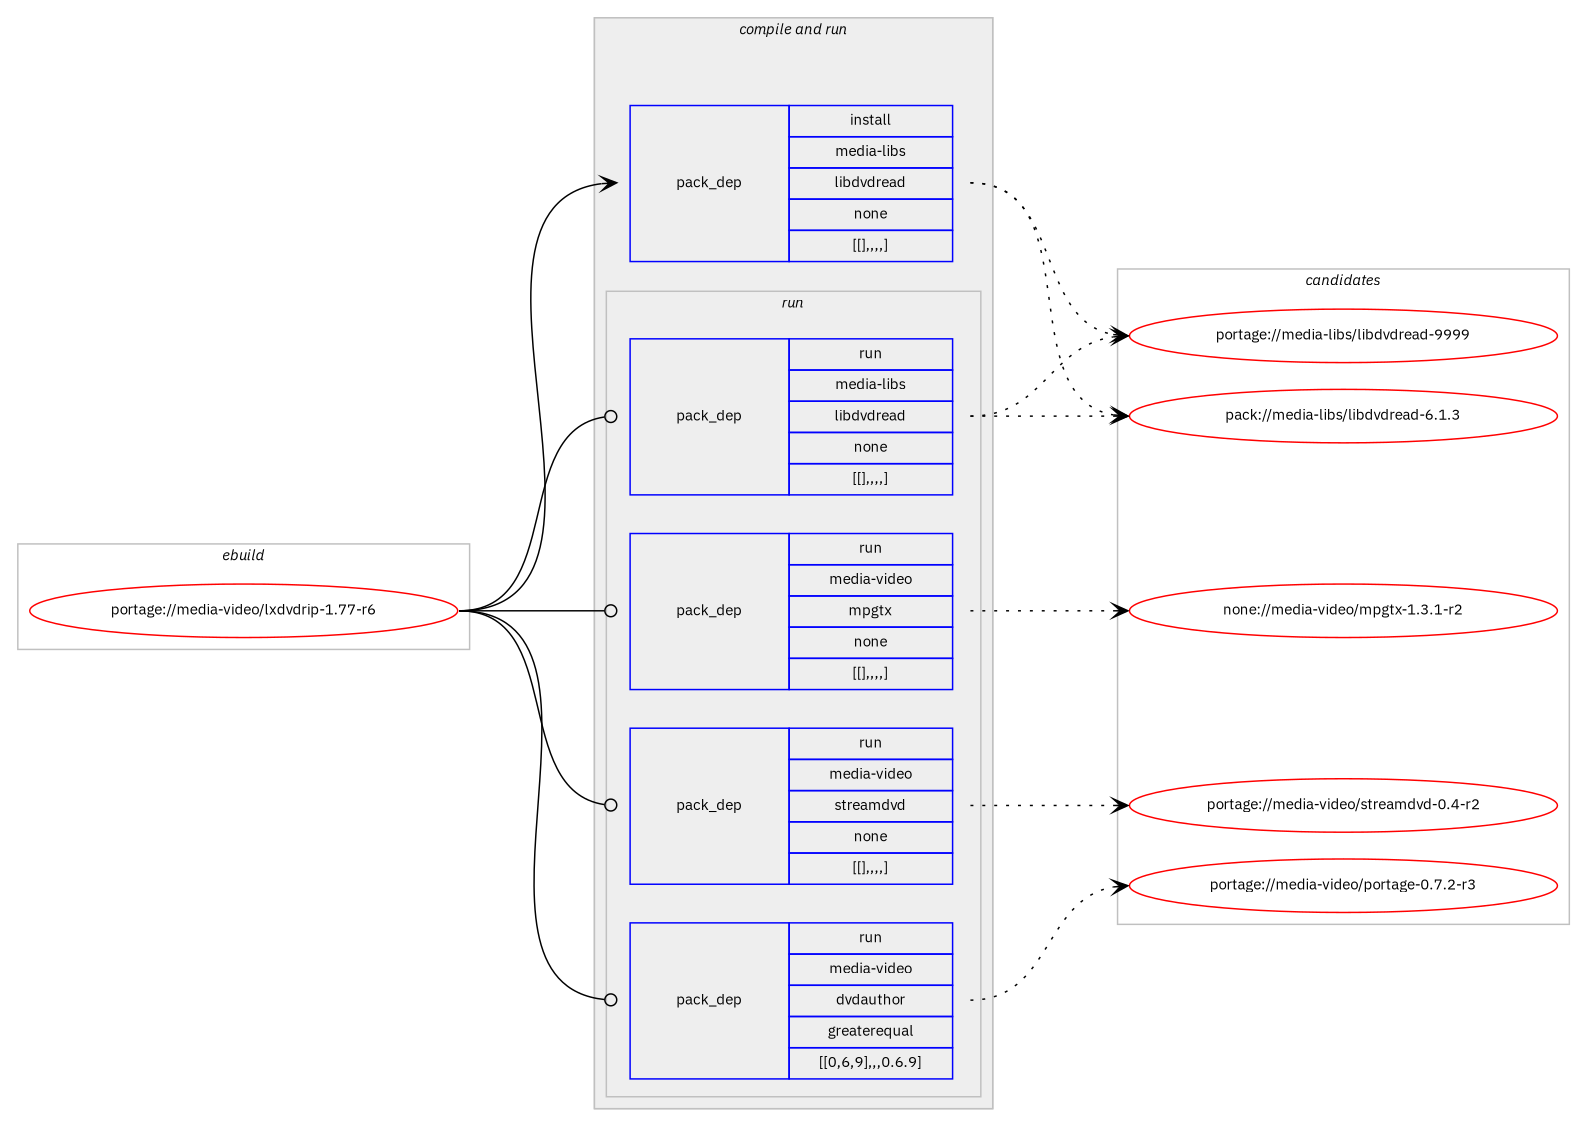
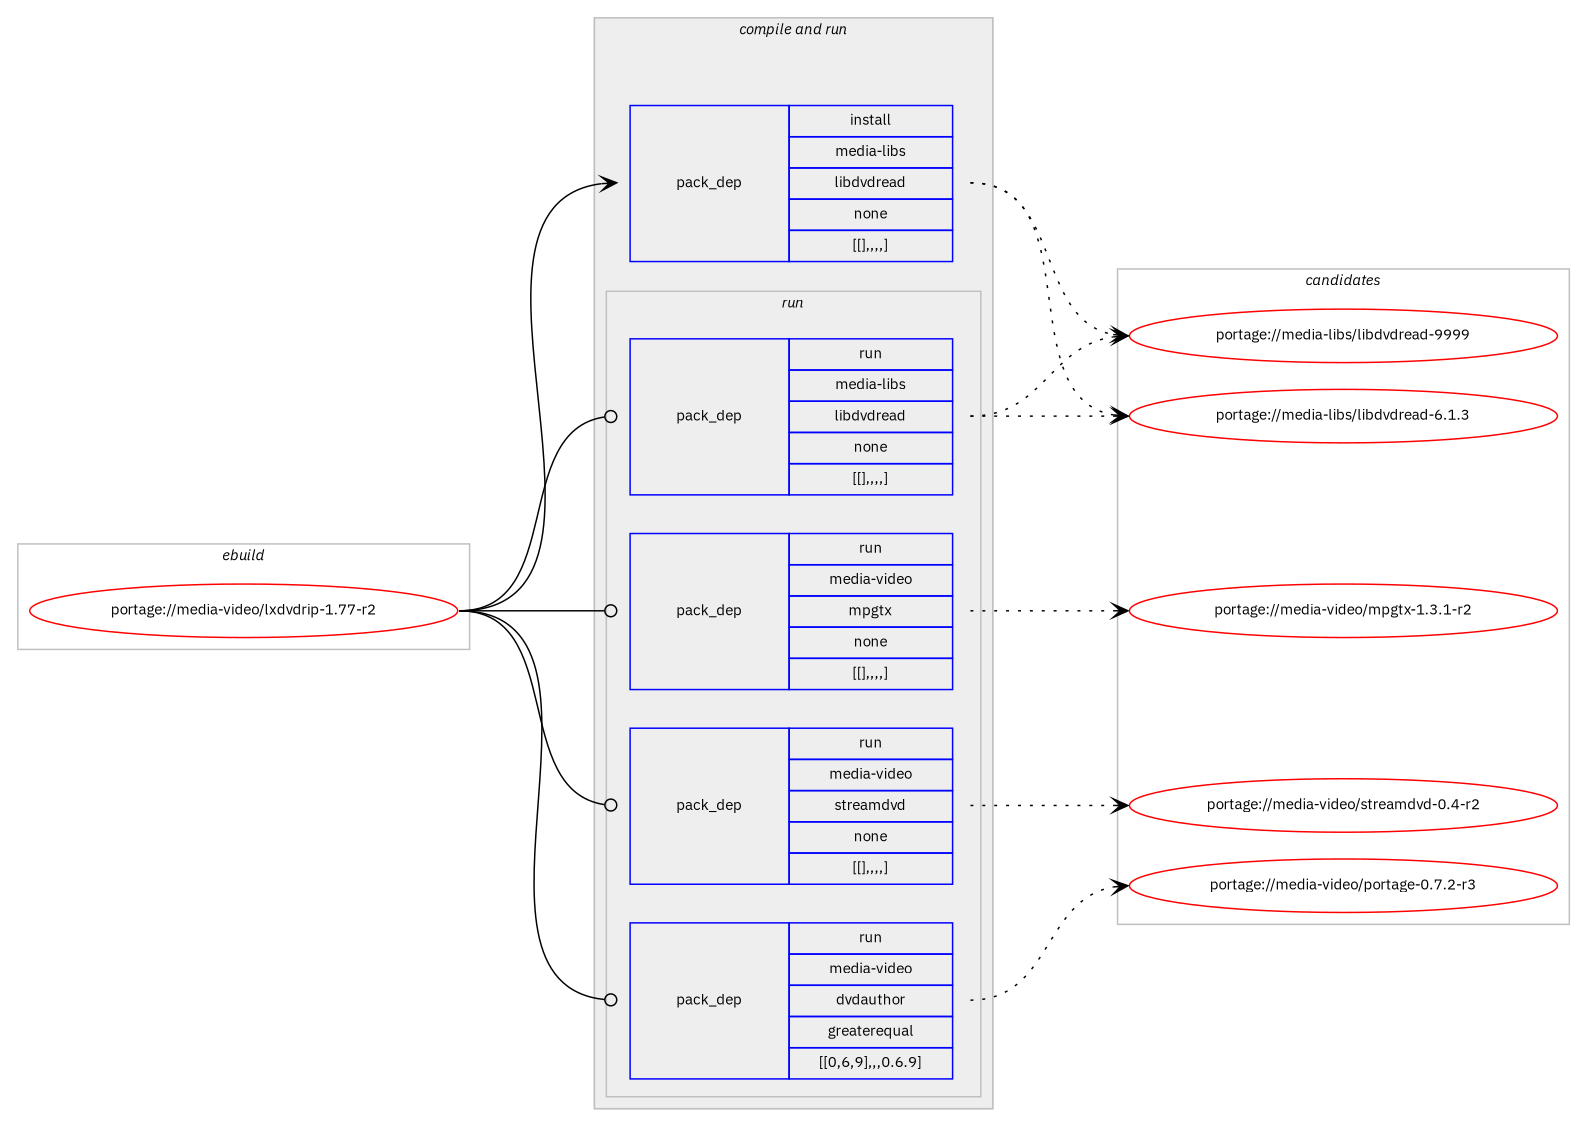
node "pack://media-libs/libdvdread-6.1.3": label "pack://media-libs/libdvdread-6.1.3" -> "portage://media-libs/libdvdread-6.1.3"
node "portage://media-video/lxdvdrip-1.77-r6": label "portage://media-video/lxdvdrip-1.77-r6" -> "portage://media-video/lxdvdrip-1.77-r2"
node "none://media-video/mpgtx-1.3.1-r2": label "none://media-video/mpgtx-1.3.1-r2" -> "portage://media-video/mpgtx-1.3.1-r2"
